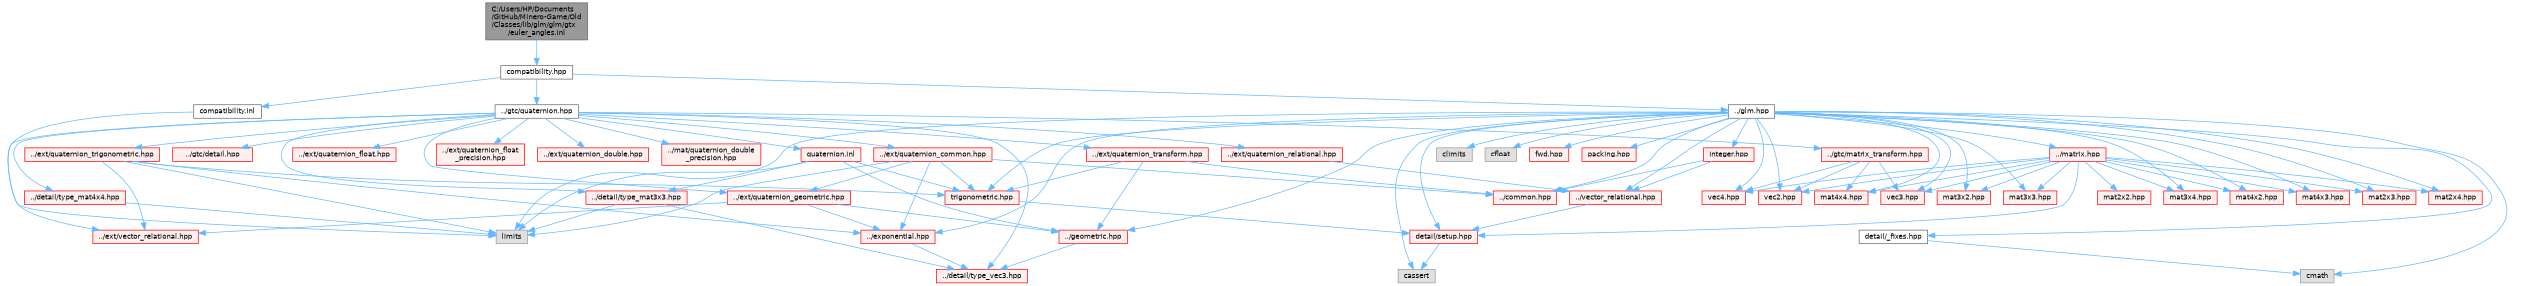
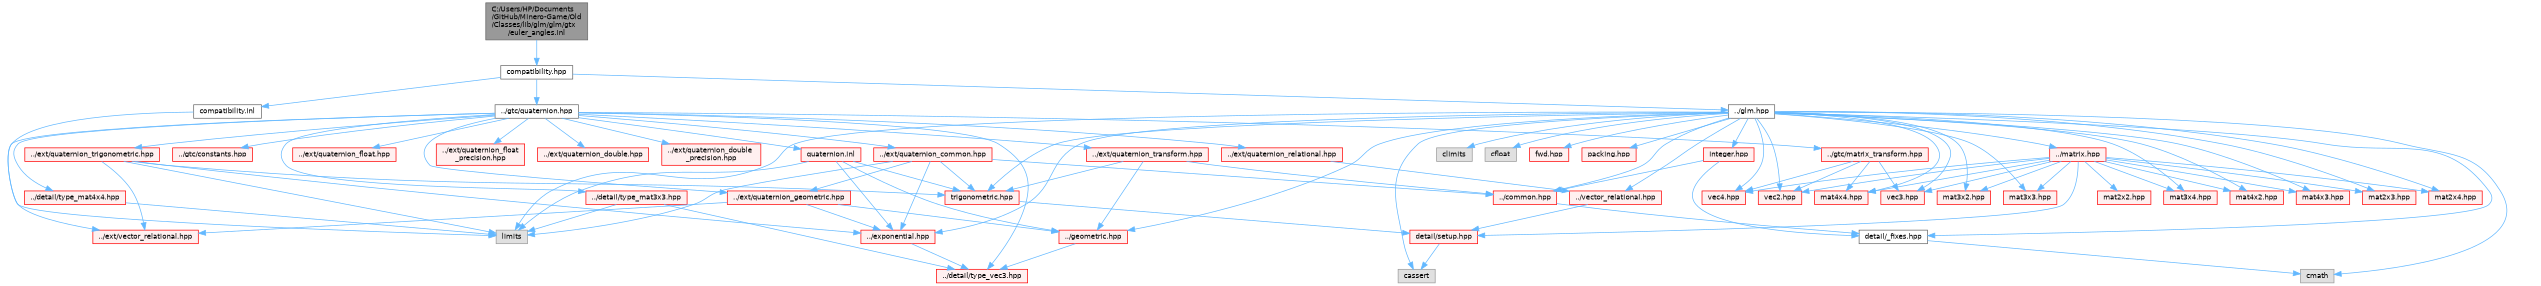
edge "../glm.hpp" -> "detail/setup.hpp": removed
node "../gtc/detail.hpp": label "../gtc/detail.hpp" -> "../gtc/constants.hpp"
node "../mat/quaternion_double _precision.hpp": label "../mat/quaternion_double _precision.hpp" -> "../ext/quaternion_double _precision.hpp"
edge "integer.hpp" -> "../vector_relational.hpp": now "integer.hpp" -> "detail/_fixes.hpp"
edge "quaternion.inl" -> "../detail/type_mat3x3.hpp": now "quaternion.inl" -> "../exponential.hpp"
edge "../common.hpp" -> "detail/_fixes.hpp": added
